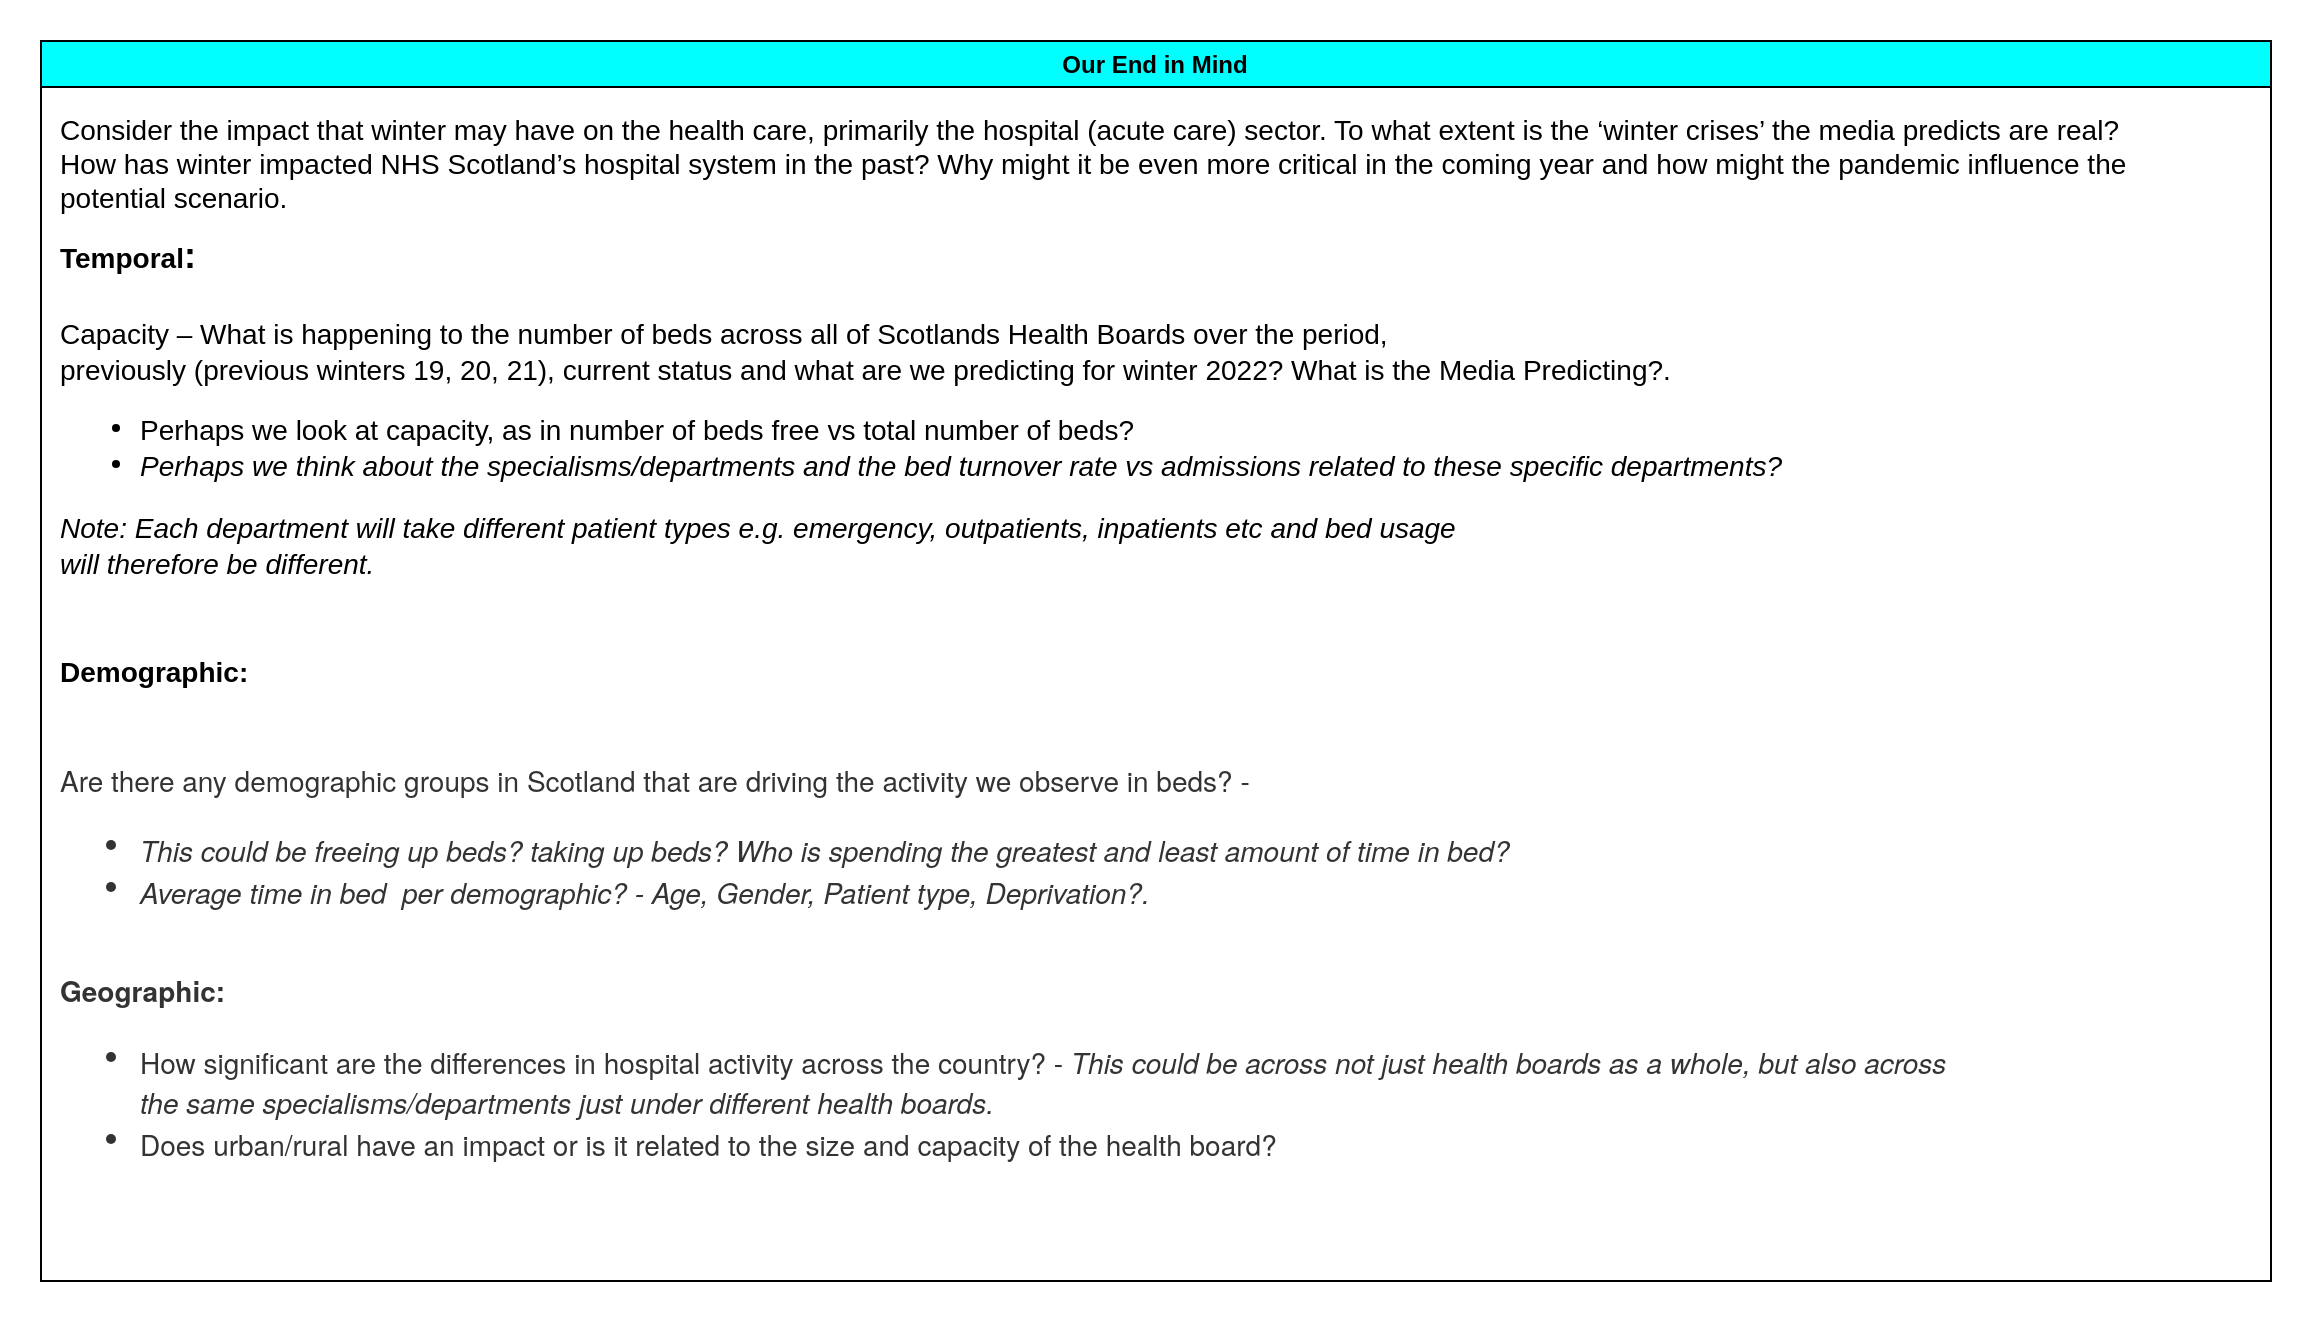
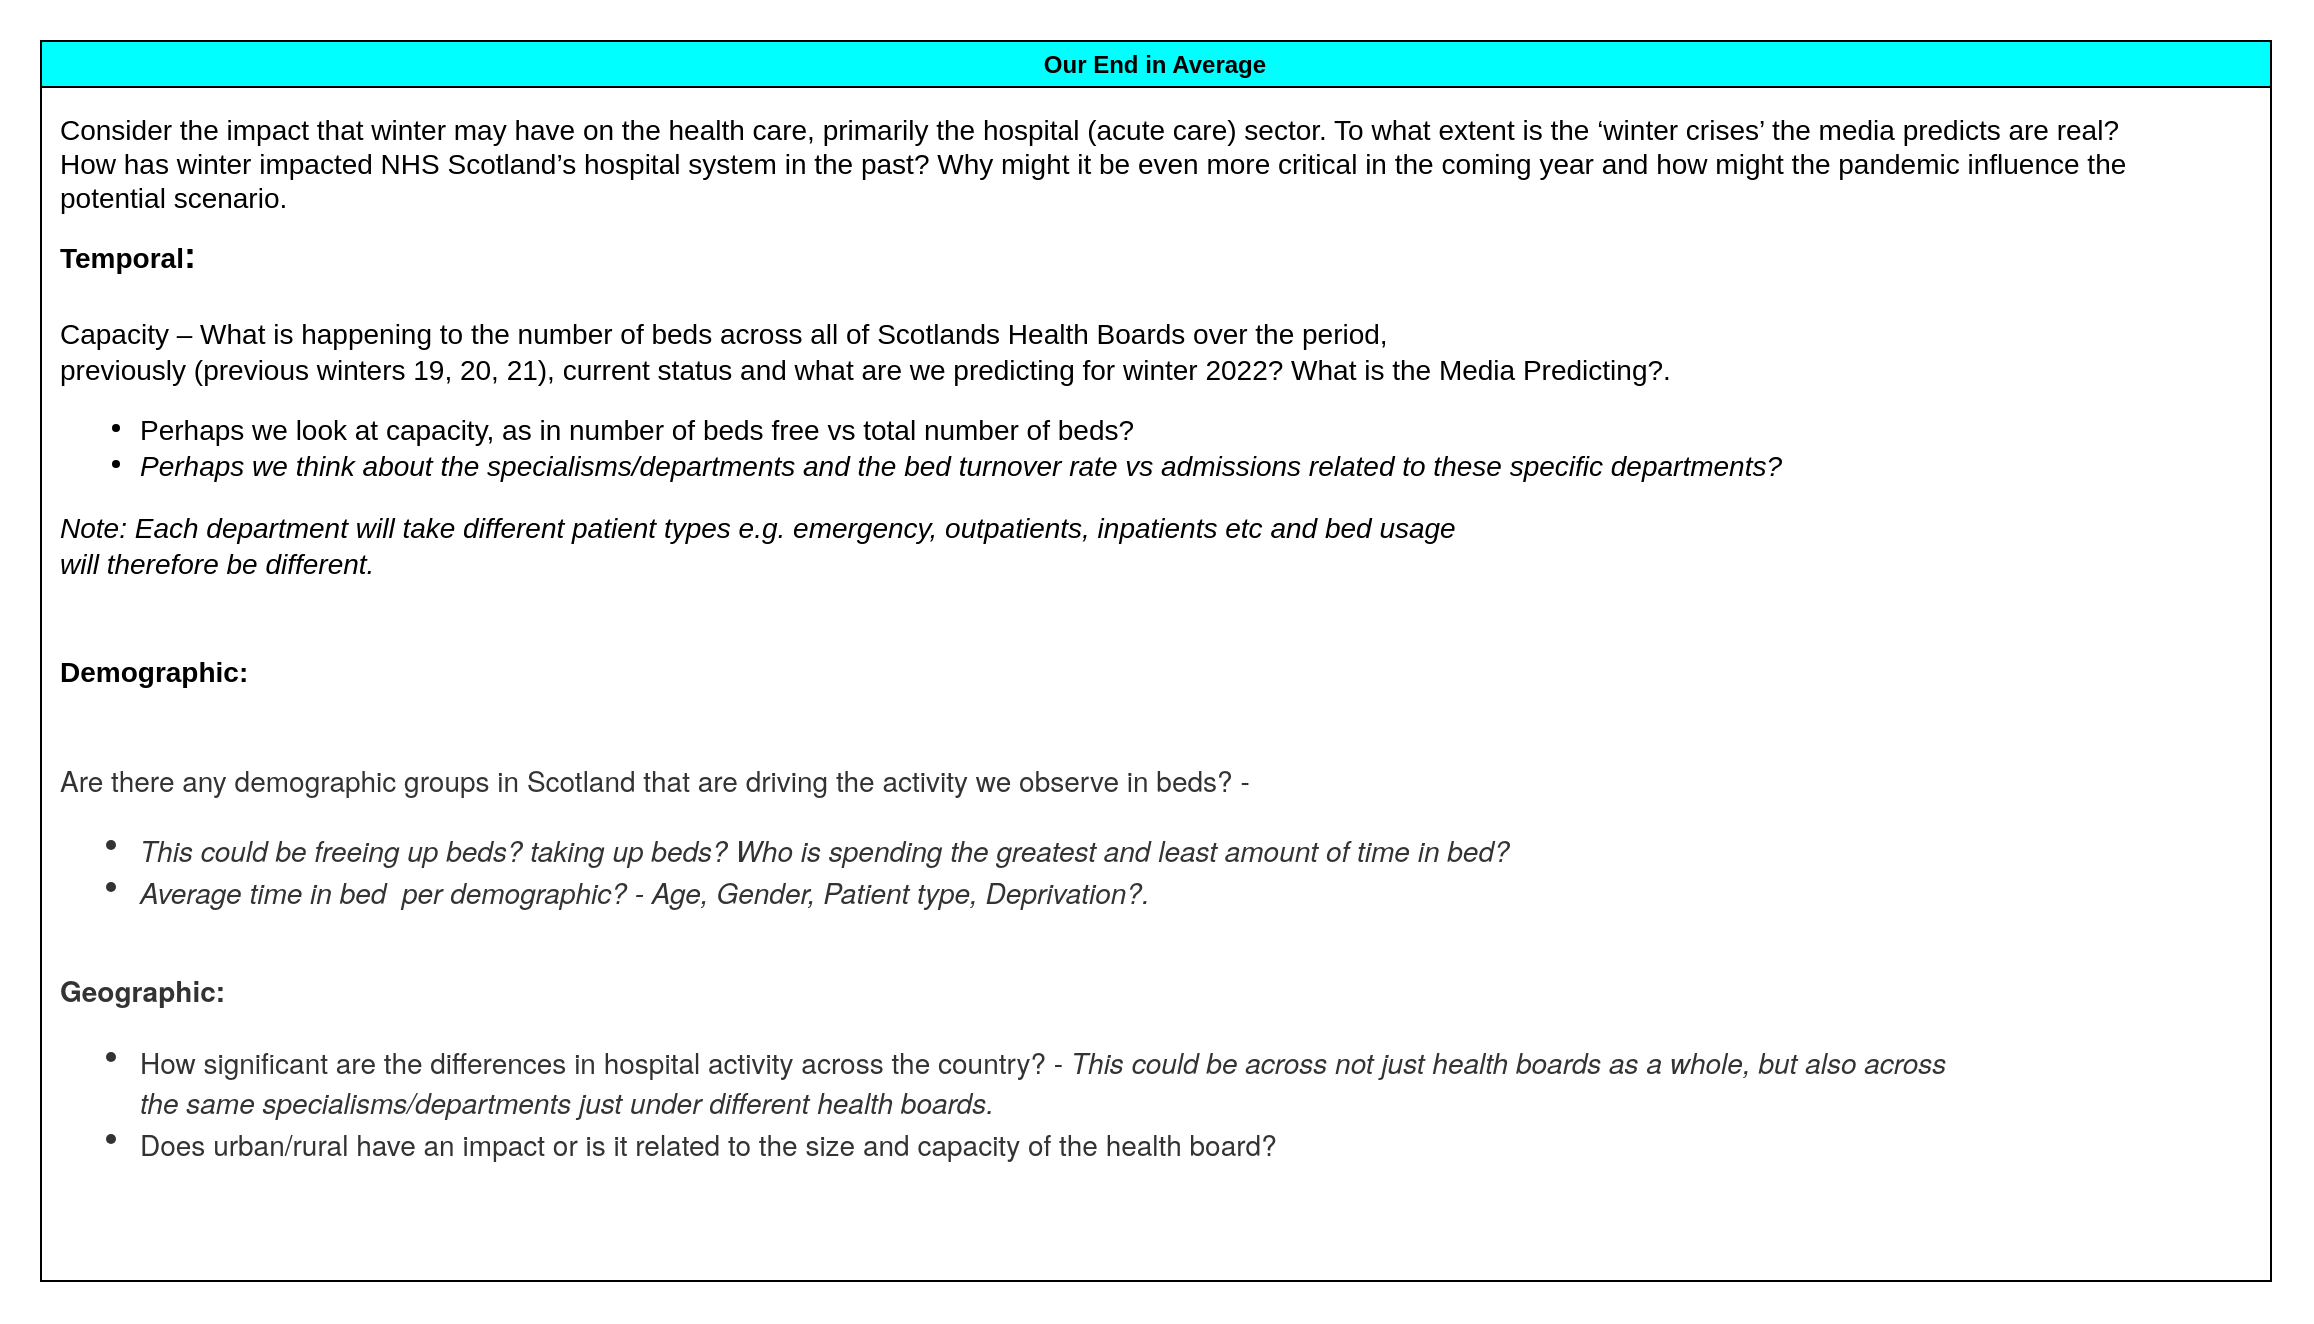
node "Our End in Mind": label "Our End in Mind" -> "Our End in Average"
